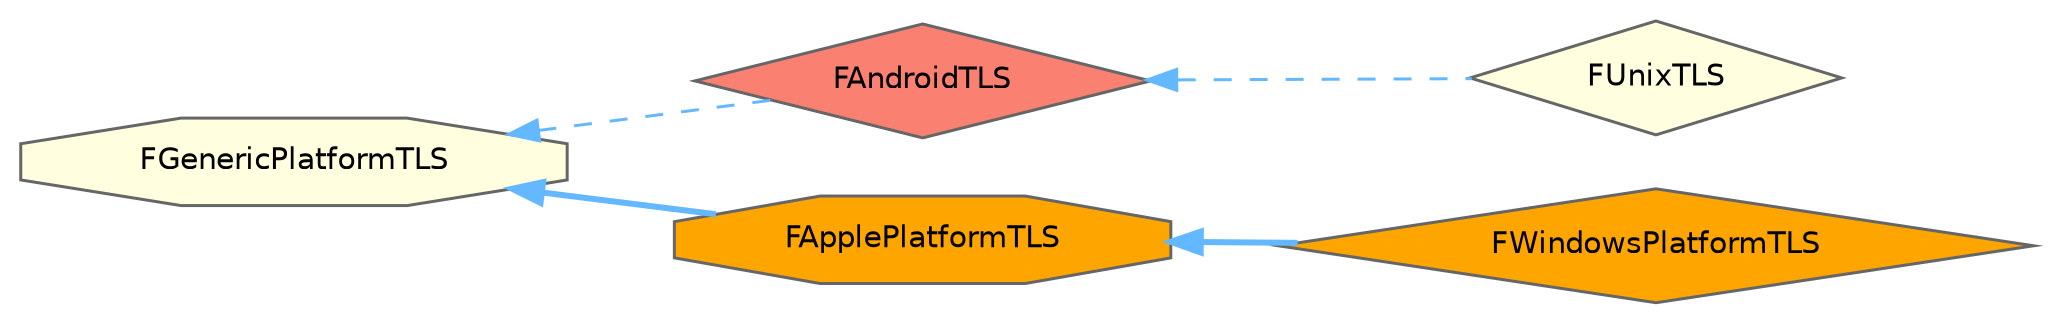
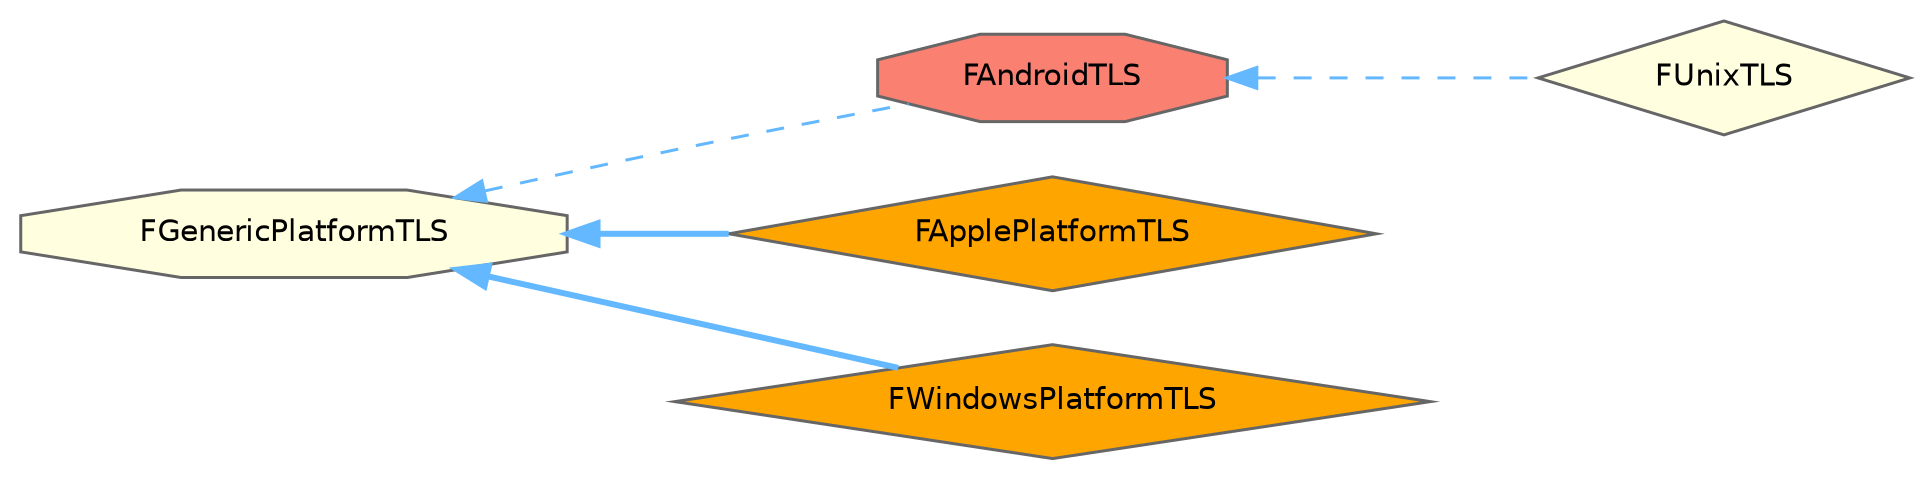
node "FAndroidTLS": shape diamond -> octagon
node "FApplePlatformTLS": shape octagon -> diamond
edge "FWindowsPlatformTLS" -> "FApplePlatformTLS": now "FWindowsPlatformTLS" -> "FGenericPlatformTLS"
